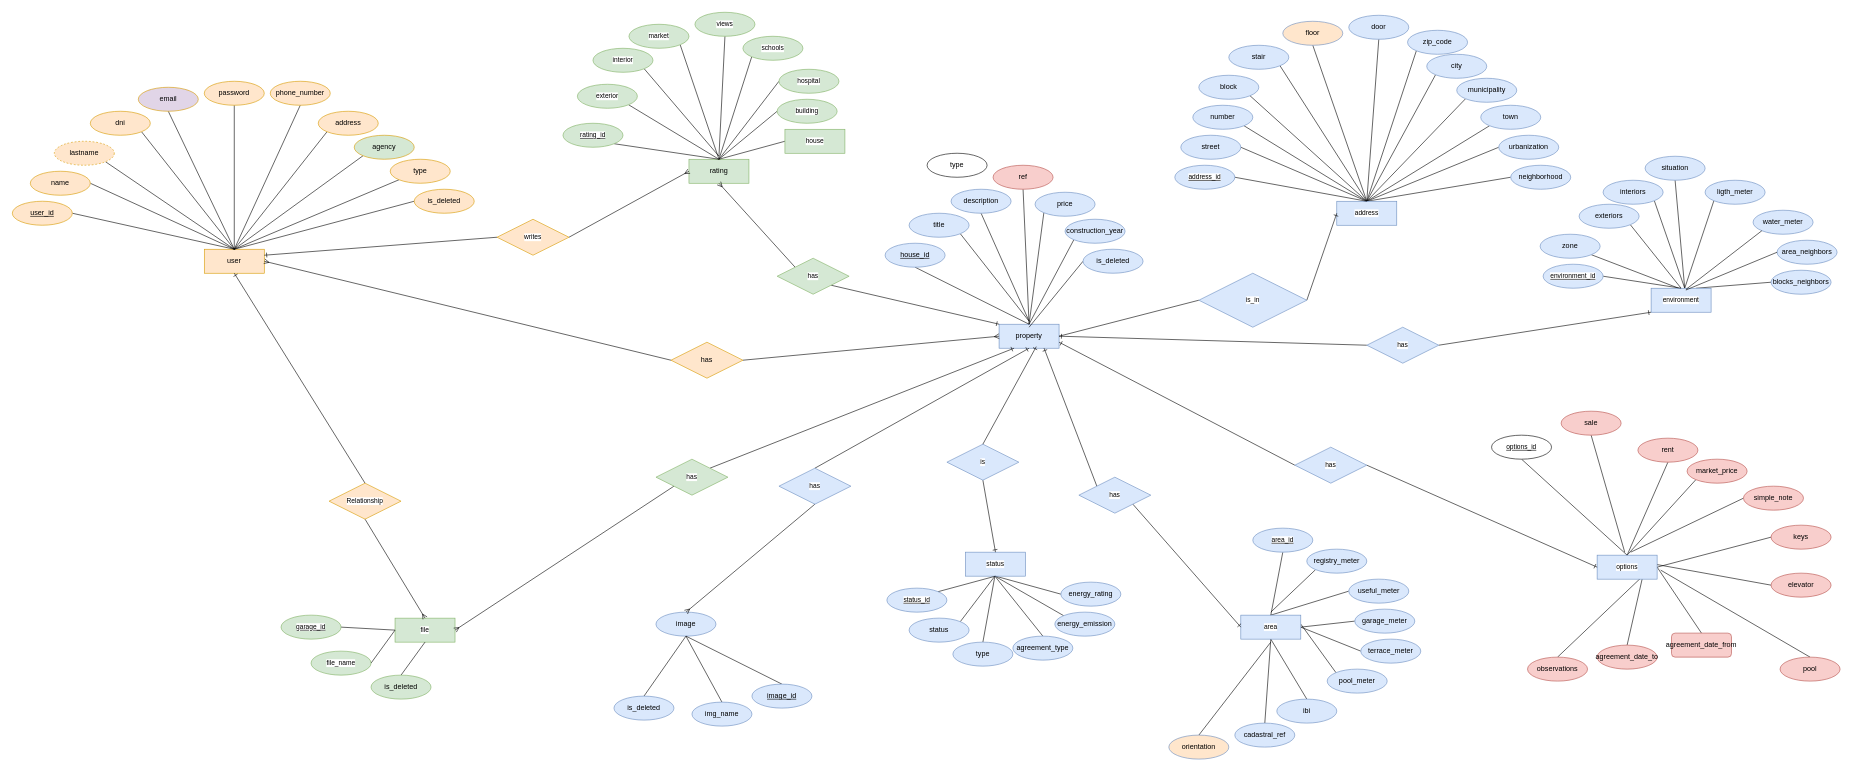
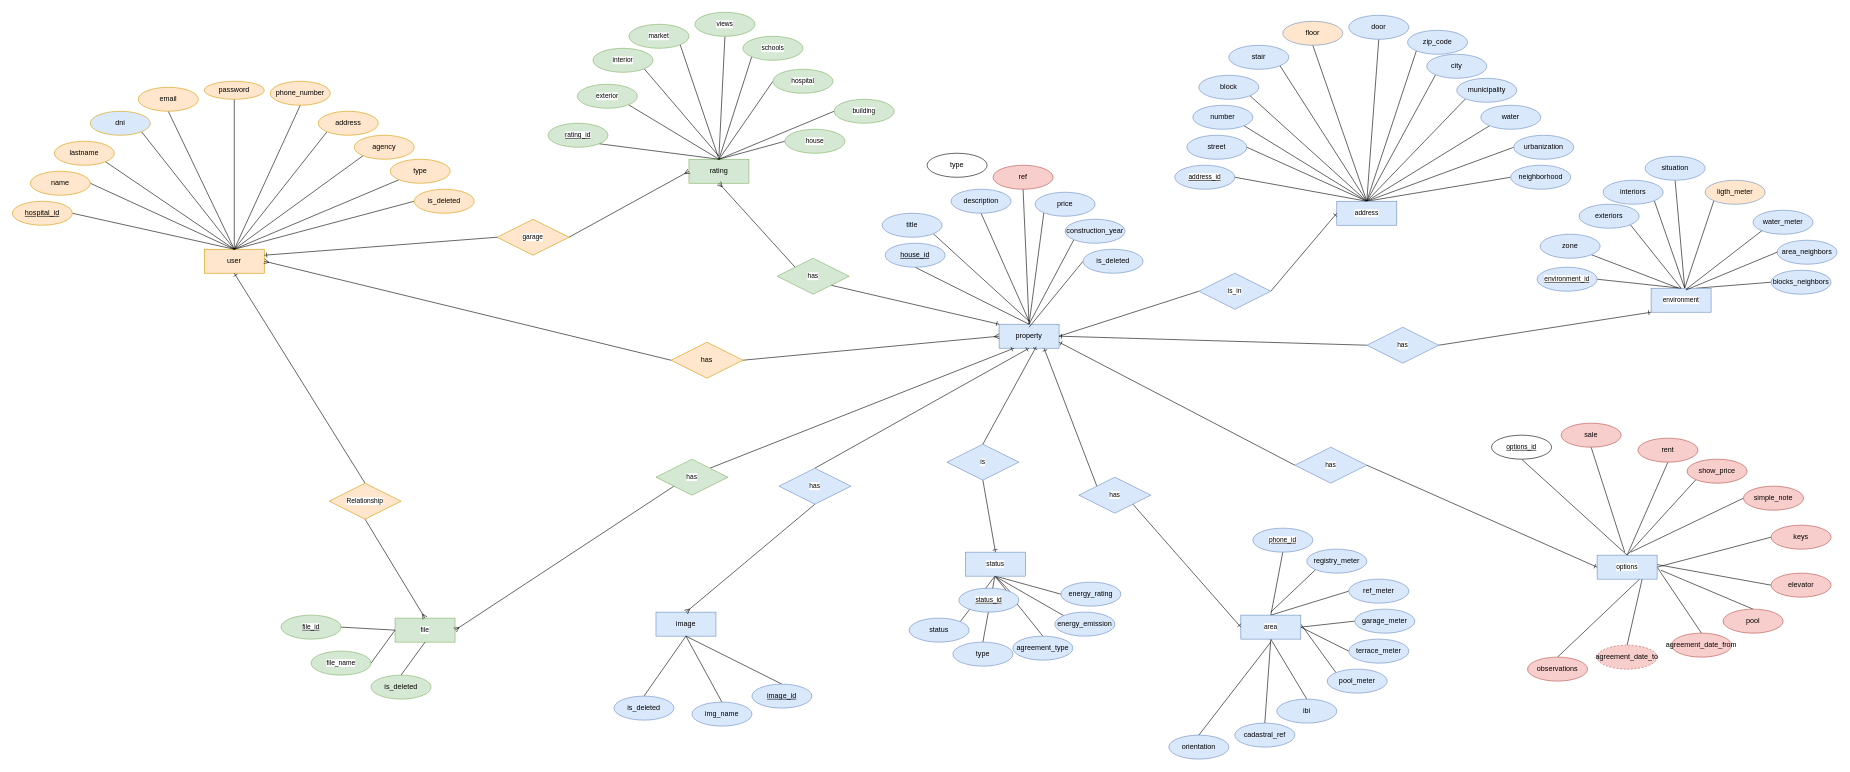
node "hospital": moved (809, 81) -> (803, 81)
node "password": size 60x24 -> 60x18
node "email": fillcolor #e1d5e7 -> #ffe6cc
node "building": moved (807, 111) -> (864, 111)
node "town": label "town" -> "water"
node "dni": fillcolor #ffe6cc -> #dae8fc
node "rating_id": moved (593, 135) -> (578, 135)
node "house": shape rectangle -> ellipse
node "agency": fillcolor #d5e8d4 -> #ffe6cc
node "street": moved (1211, 147) -> (1217, 147)
node "urbanization": moved (1529, 147) -> (1544, 147)
node "lastname": style dashed -> solid
node "ligth_meter": fillcolor #dae8fc -> #ffe6cc
node "user_id": label "user_id" -> "hospital_id"
node "title": moved (939, 225) -> (912, 225)
node "writes": label "writes" -> "garage"
node "environment_id": moved (1574, 276) -> (1568, 279)
node "is_in": size 108x54 -> 72x36
node "sale": moved (1592, 423) -> (1592, 435)
node "market_price": label "market_price" -> "show_price"
node "area_id": label "area_id" -> "phone_id"
node "useful_meter": label "useful_meter" -> "ref_meter"
node "status_id": moved (917, 600) -> (989, 600)
node "image": shape ellipse -> rectangle
node "garage_id": label "garage_id" -> "file_id"
node "agreement_date_from": shape rounded rectangle -> ellipse
node "terrace_meter": moved (1391, 651) -> (1379, 651)
node "agreement_date_to": style solid -> dashed
node "pool": moved (1811, 669) -> (1754, 621)
node "orientation": fillcolor #ffe6cc -> #dae8fc
